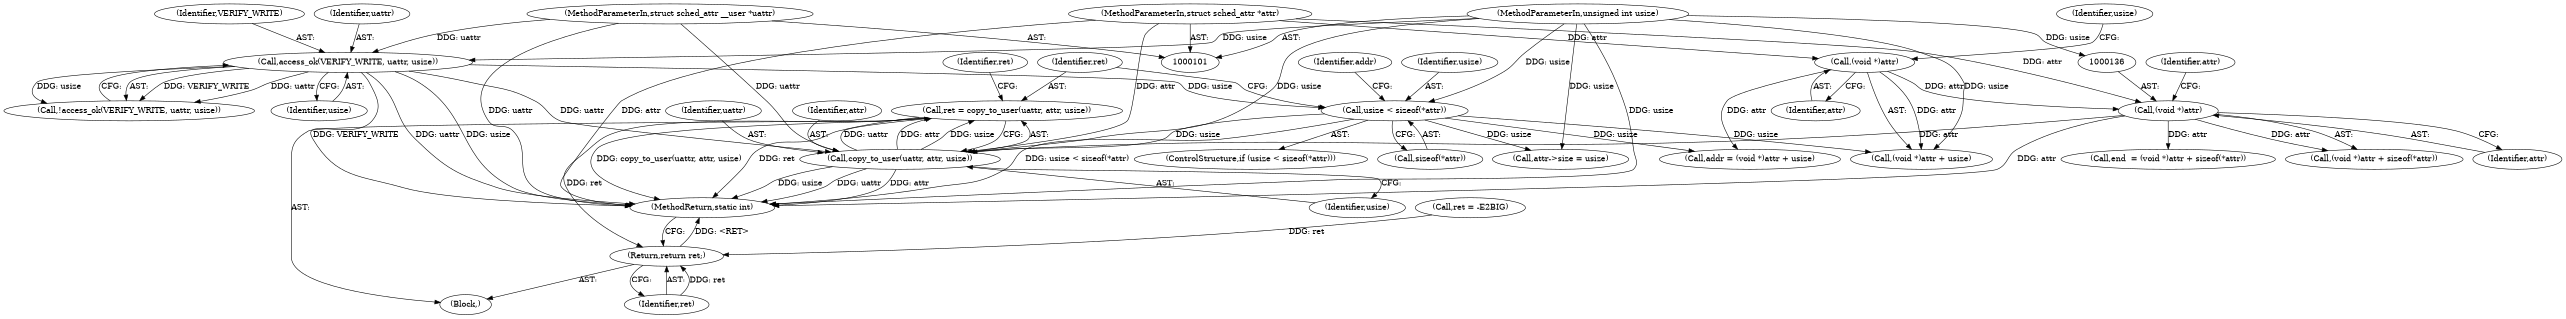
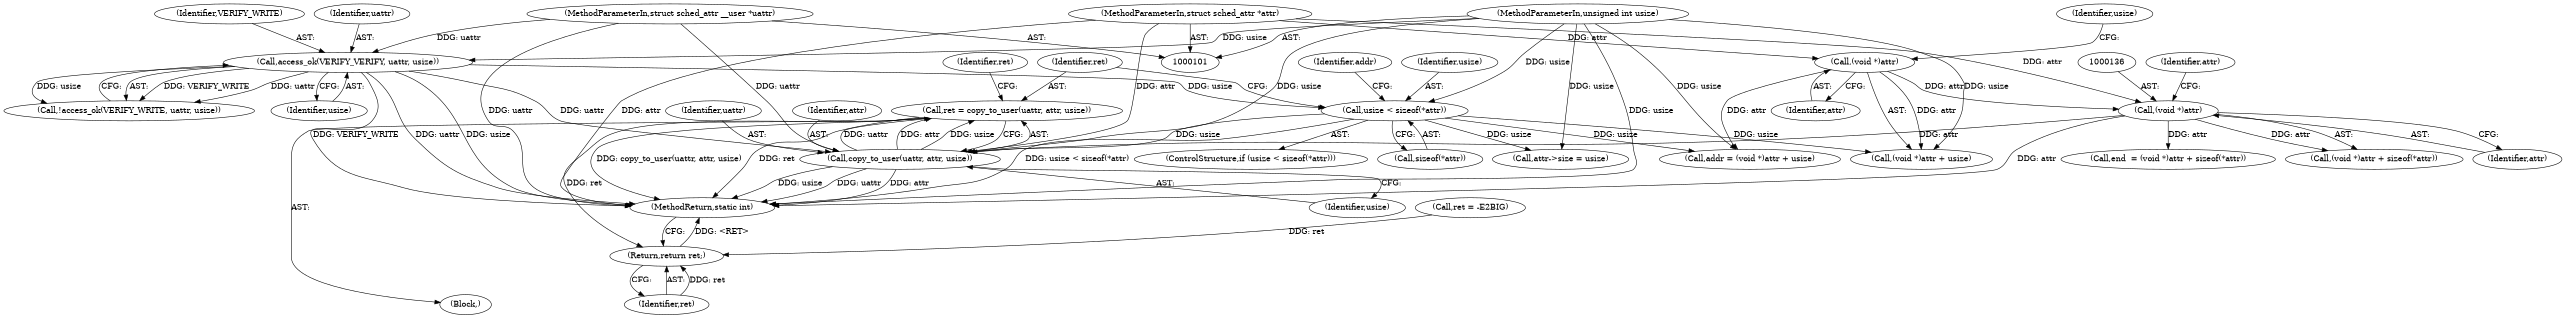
edge "(MethodParameterIn,unsigned int usize)" -> "1000136": now "(MethodParameterIn,unsigned int usize)" -> "(Call,addr = (void *)attr + usize)"
node "(Call,access_ok(VERIFY_WRITE, uattr, usize))": label "(Call,access_ok(VERIFY_WRITE, uattr, usize))" -> "(Call,access_ok(VERIFY_VERIFY, uattr, usize))"
edge "(Return,return ret;)" -> "(Block,)": removed, label "AST:"
